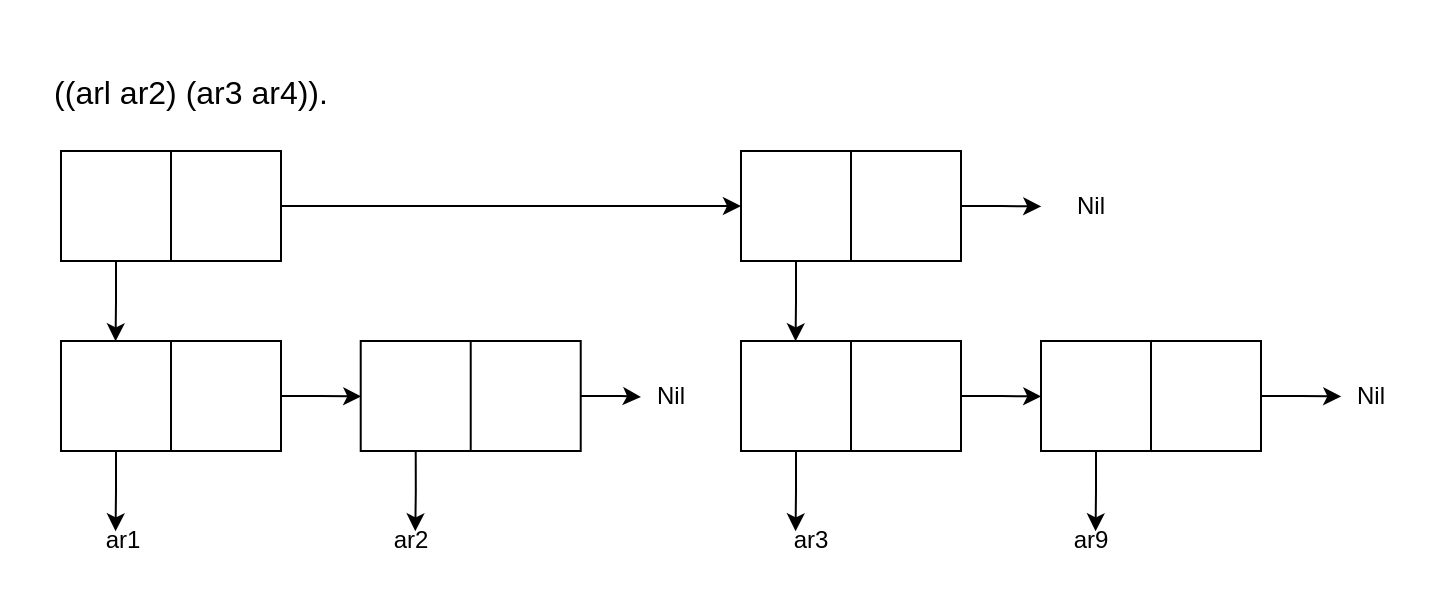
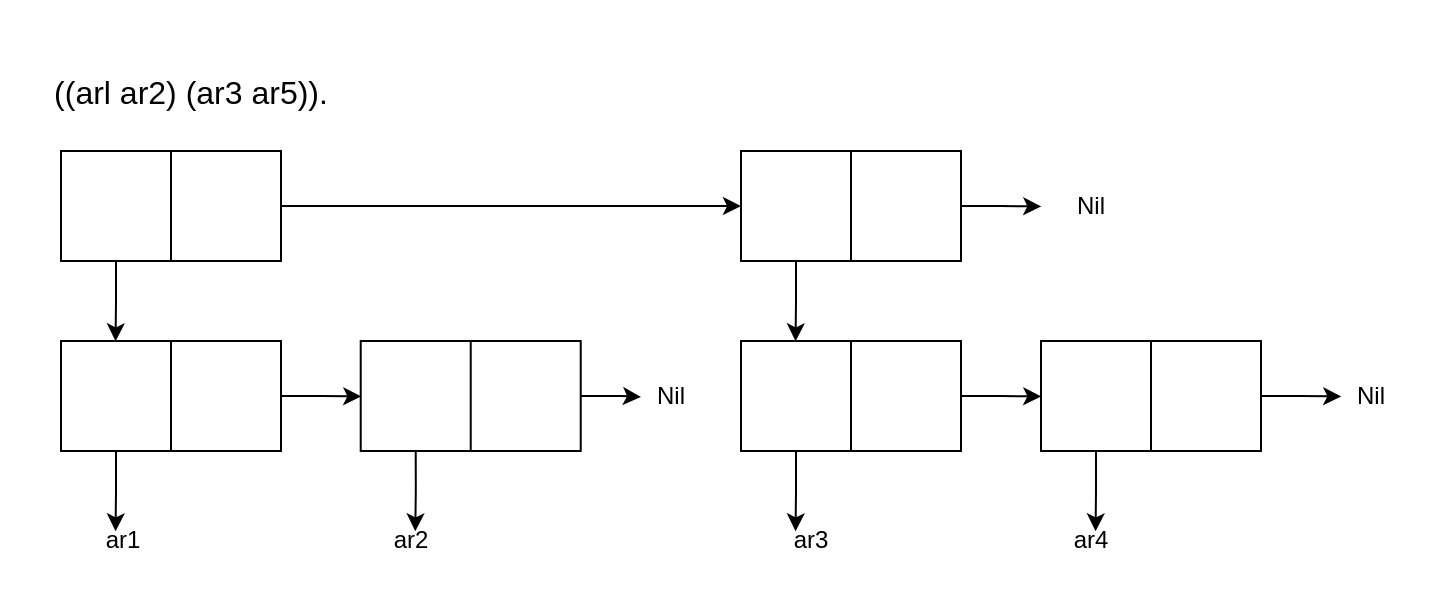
node "((arl ar2) (ar3 ar4)).": label "((arl ar2) (ar3 ar4))." -> "((arl ar2) (ar3 ar5))."
node "ar9": label "ar9" -> "ar4"
